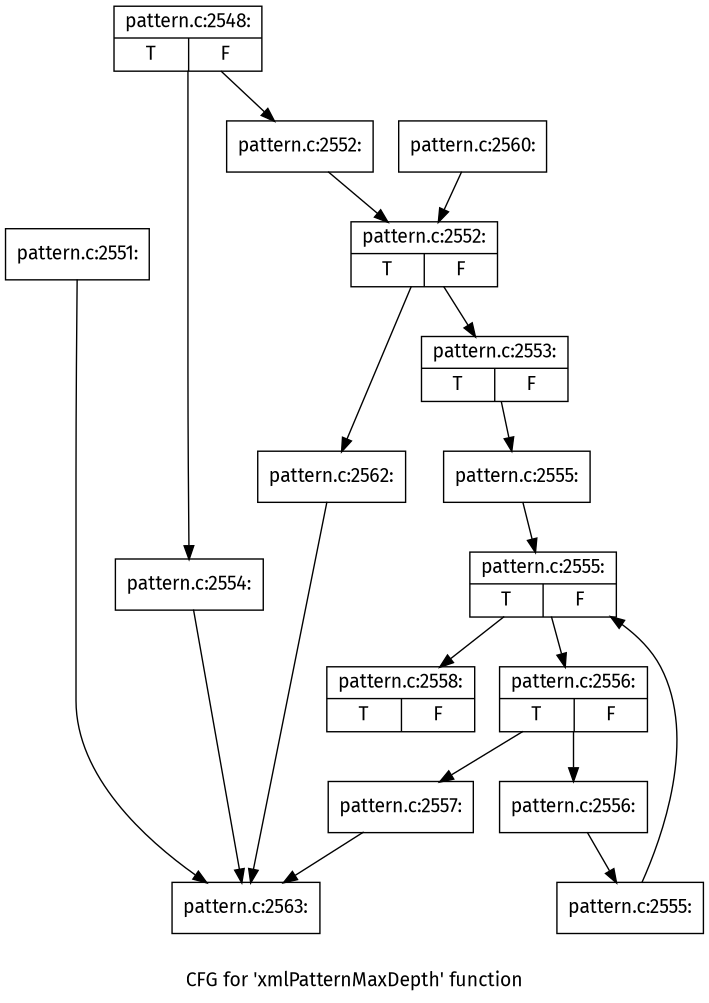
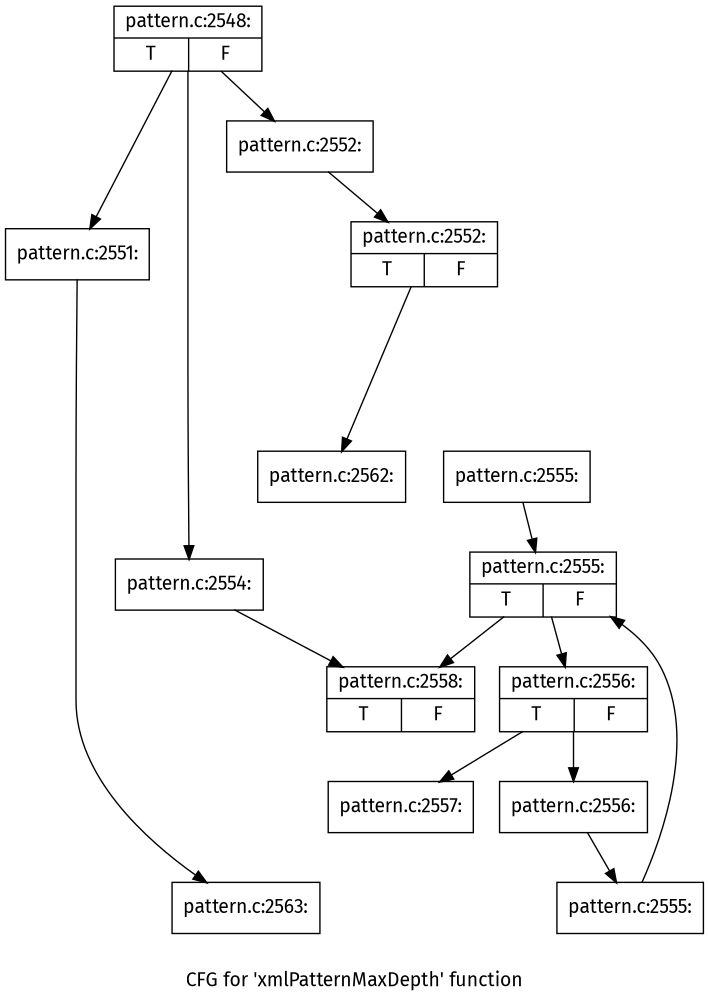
edge "pattern.c:2548:" -> "pattern.c:2551:": added
node "pattern.c:2560:": removed
node "pattern.c:2553:": removed
edge "pattern.c:2562:" -> "pattern.c:2563:": removed
edge "pattern.c:2554:" -> "pattern.c:2563:": now "pattern.c:2554:" -> "pattern.c:2558:"
edge "pattern.c:2557:" -> "pattern.c:2563:": removed
